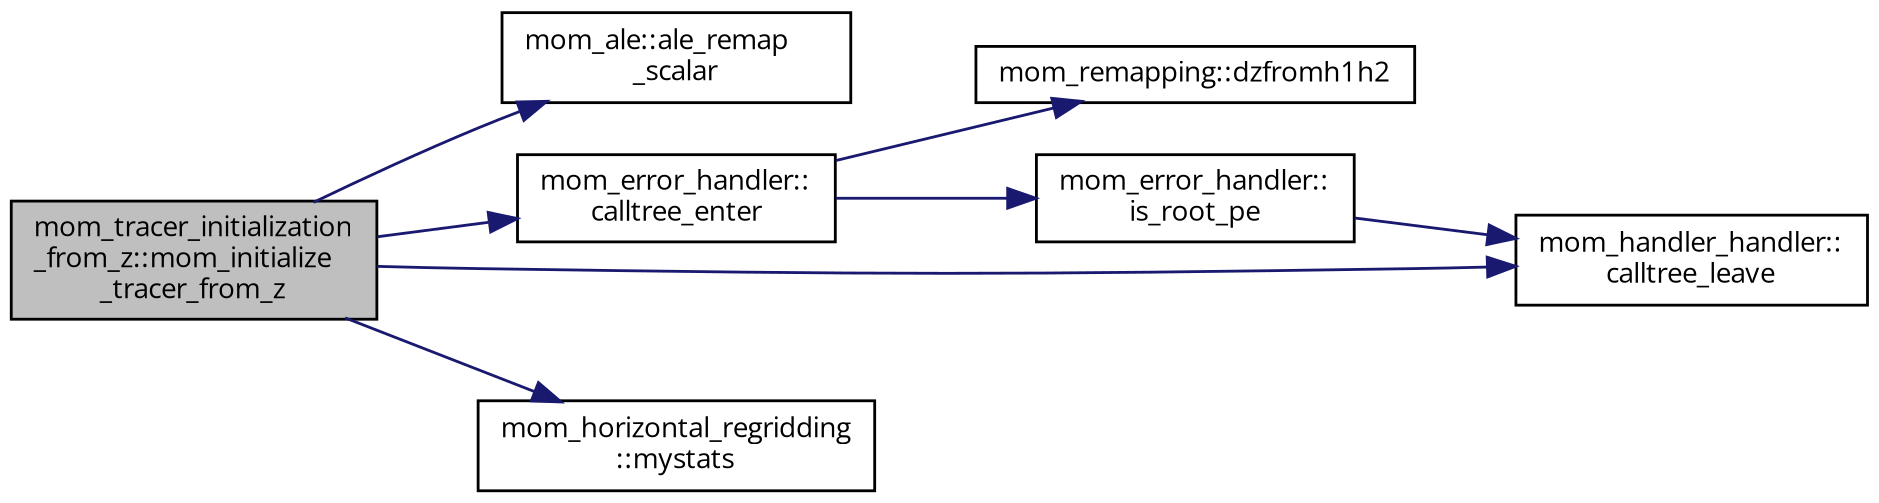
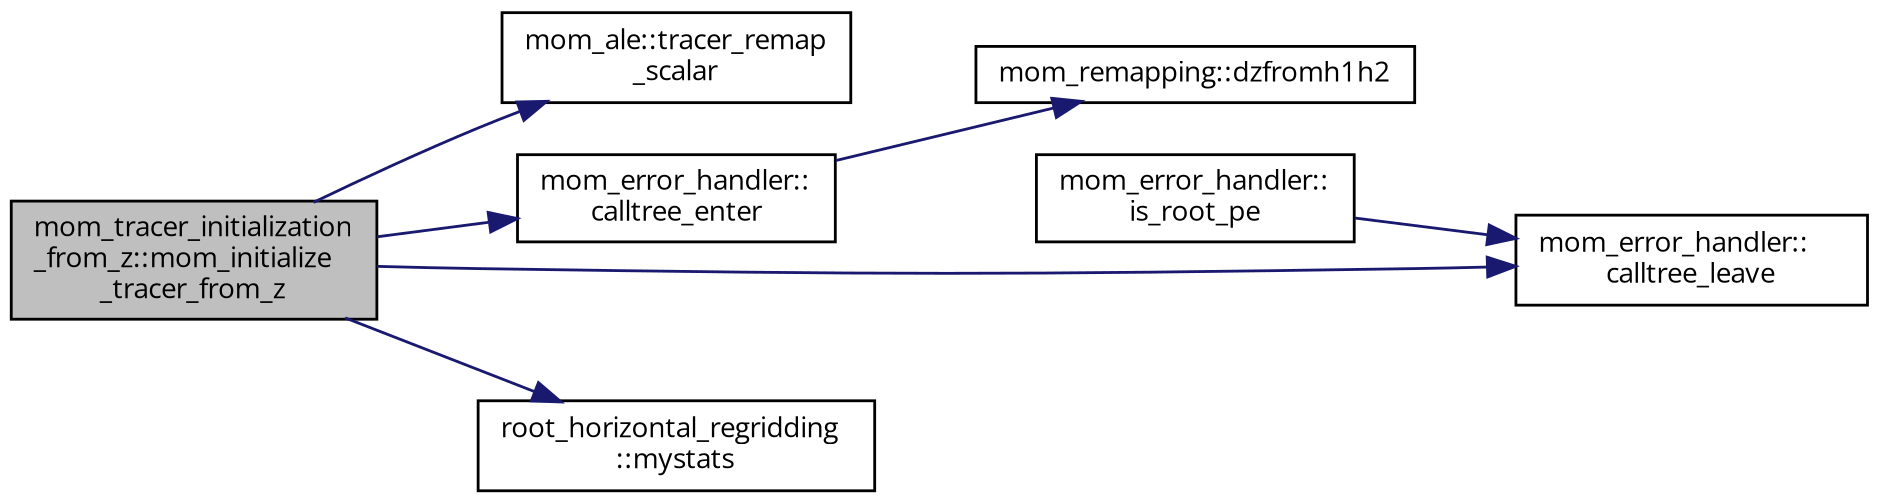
node "mom_ale::ale_remap _scalar": label "mom_ale::ale_remap _scalar" -> "mom_ale::tracer_remap _scalar"
edge "mom_error_handler:: calltree_enter" -> "mom_error_handler:: is_root_pe": removed
node "mom_handler_handler:: calltree_leave": label "mom_handler_handler:: calltree_leave" -> "mom_error_handler:: calltree_leave"
node "mom_horizontal_regridding ::mystats": label "mom_horizontal_regridding ::mystats" -> "root_horizontal_regridding ::mystats"
